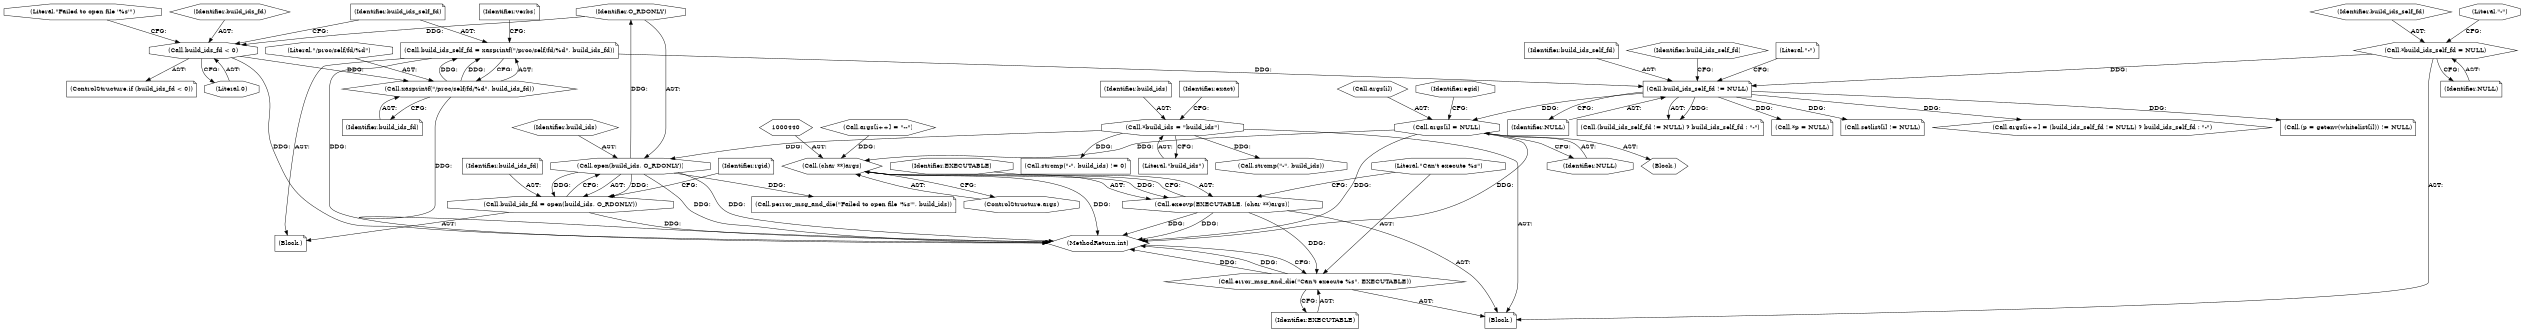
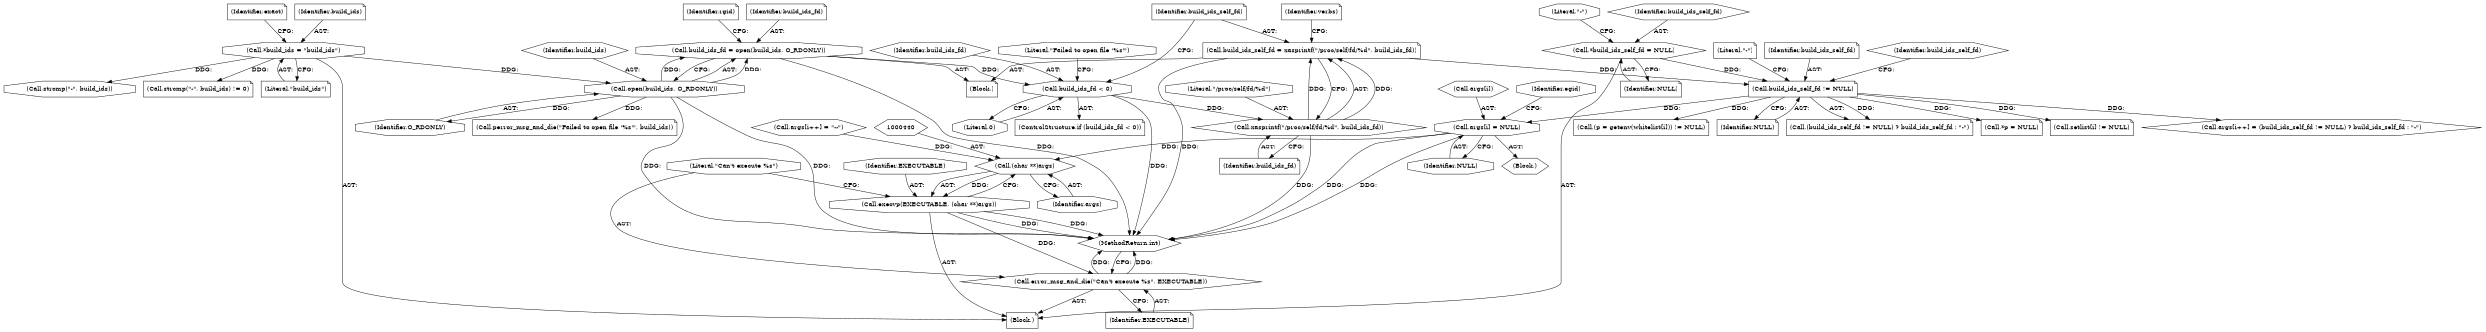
edge "(Identifier,O_RDONLY)" -> "(Call,build_ids_fd < 0)": now "(Call,build_ids_fd = open(build_ids, O_RDONLY))" -> "(Call,build_ids_fd < 0)"
edge "(Call,(char **)args)" -> "(MethodReturn,int)": removed, label "DDG:"
node "(ControlStructure,args)": label "(ControlStructure,args)" -> "(Identifier,args)"
